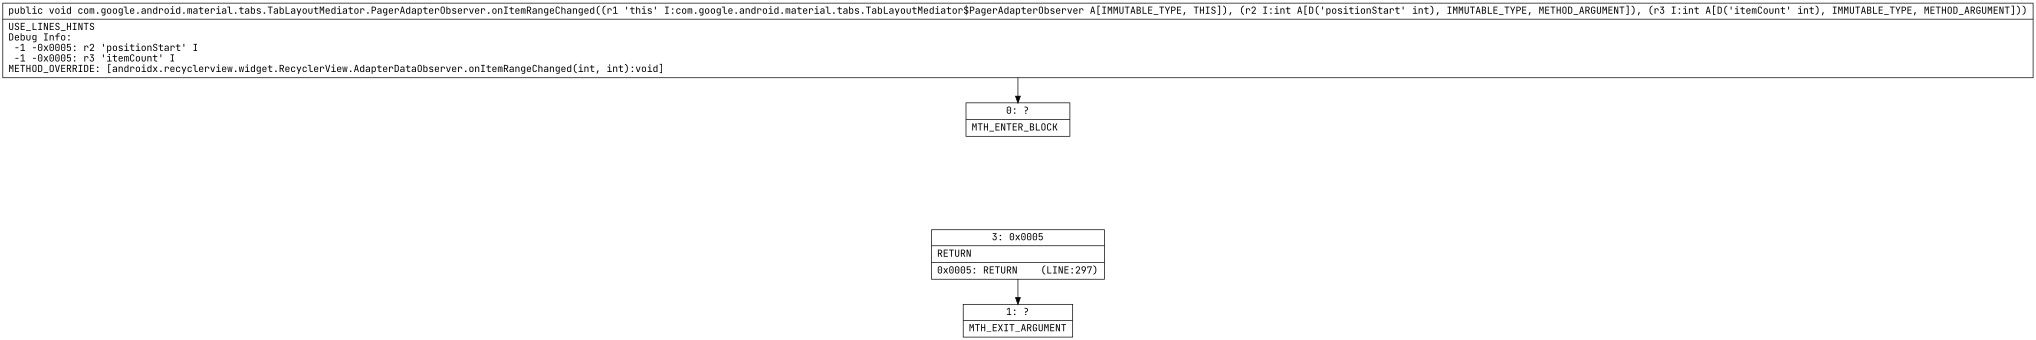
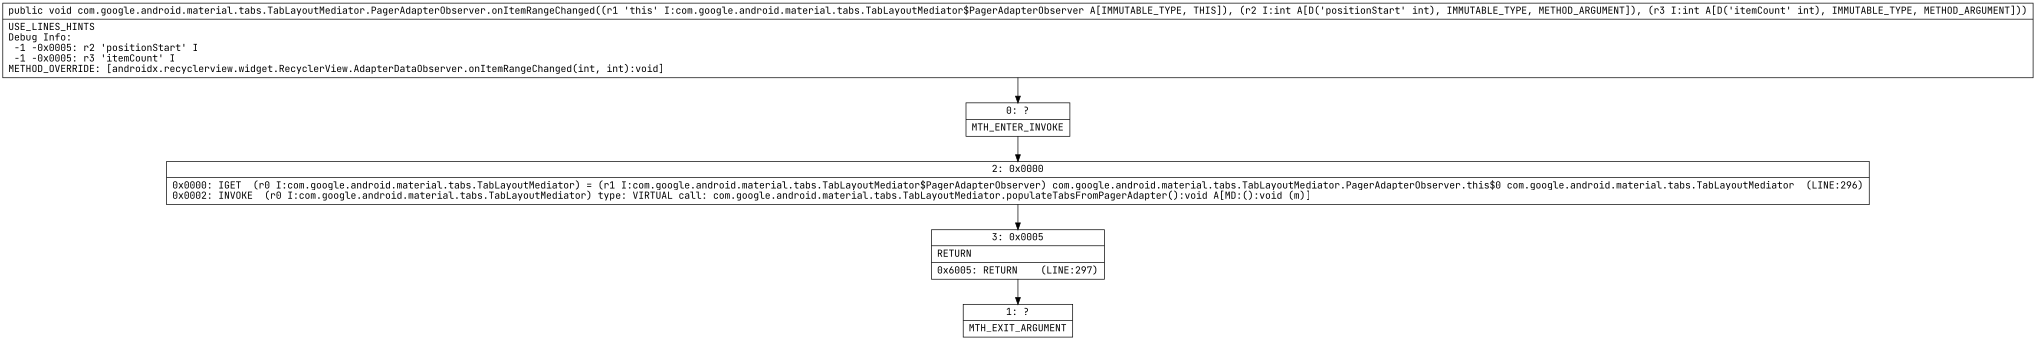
node "0: ?": text "MTH_ENTER_BLOCK" -> "MTH_ENTER_INVOKE"
node "2: 0x0000": added
node "3: 0x0005": text "0x0005: RETURN    (LINE:297)" -> "0x6005: RETURN    (LINE:297)"
